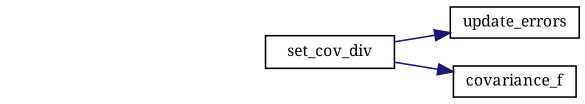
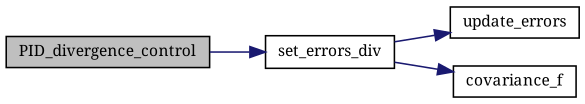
node "PID_divergence_control": added
node "set_cov_div": label "set_cov_div" -> "set_errors_div"
